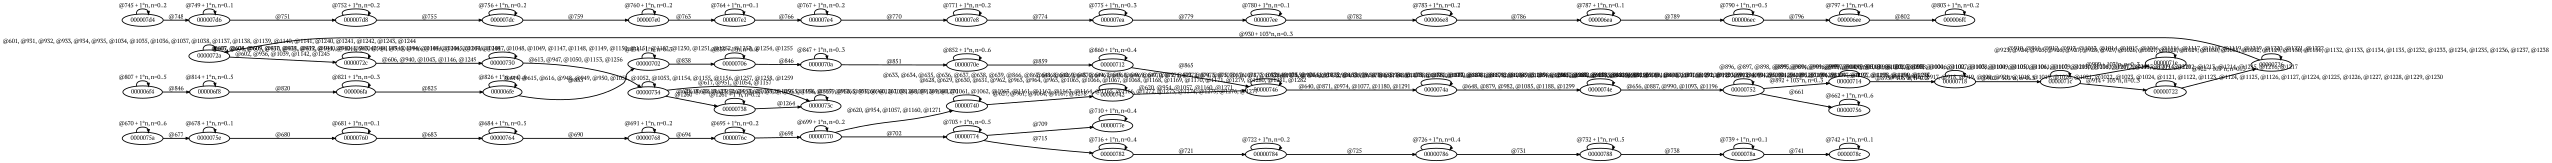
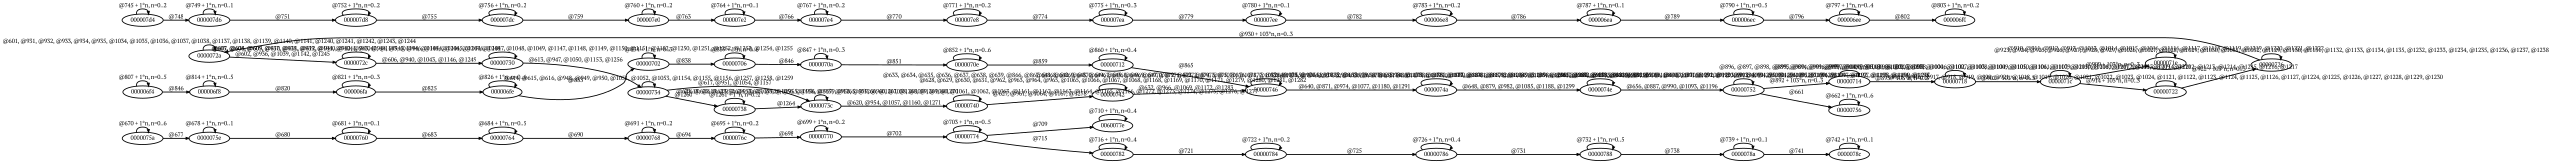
edge "00000742" -> "00000746": label "@620, @954, @1057, @1160, @1271" -> "@632, @966, @1069, @1172, @1283"
edge "00000770" -> "00000740": now "0000073c" -> "00000740"
node "0000077e": label "0000077e" -> "0060077e"
